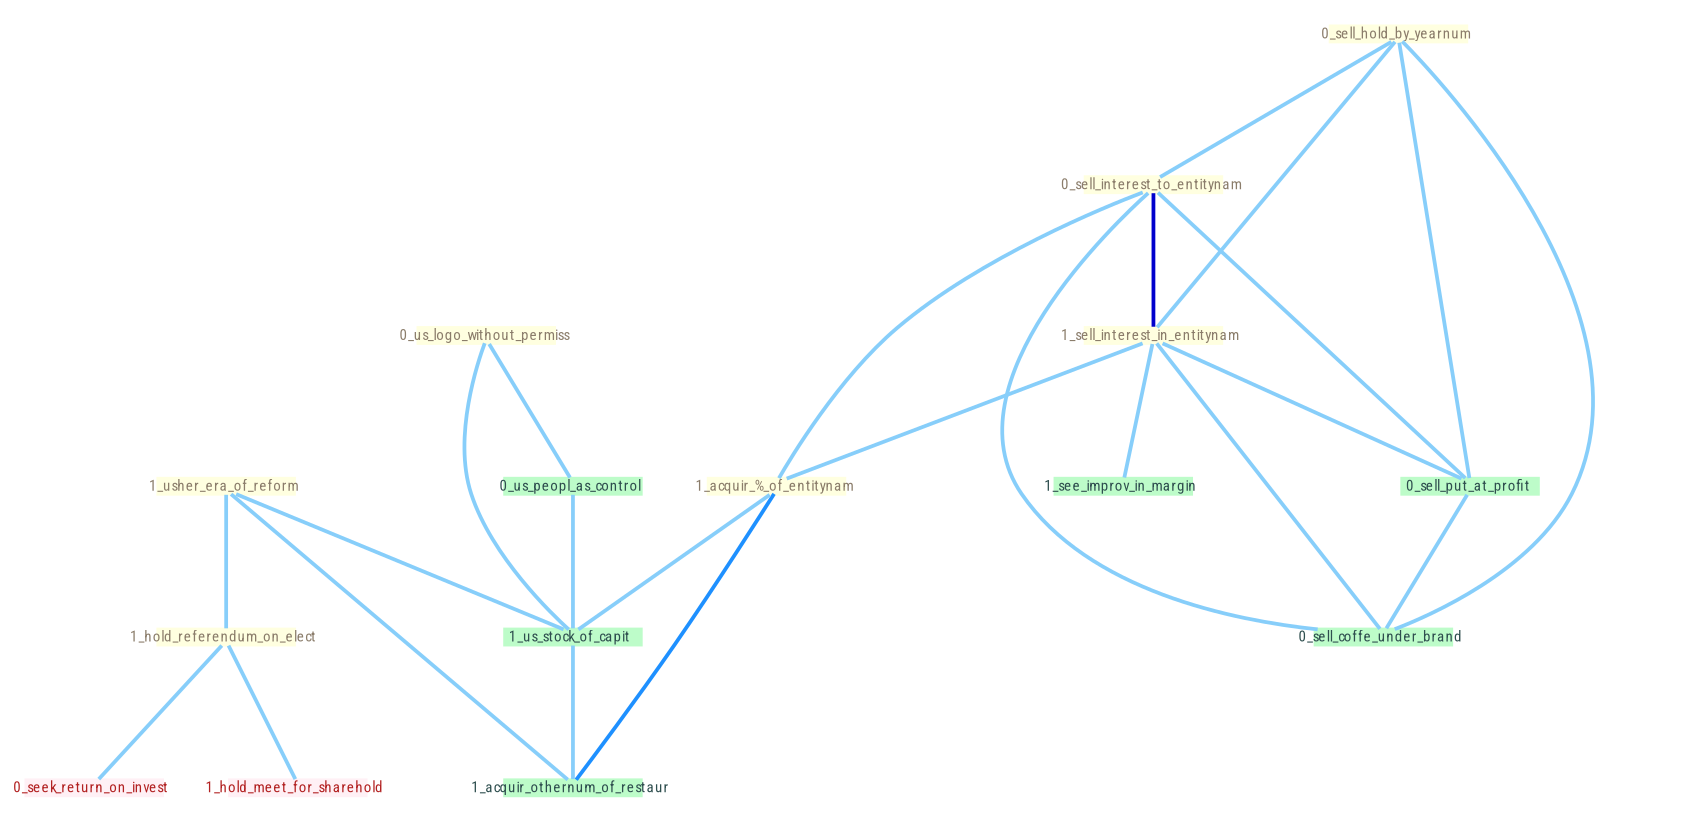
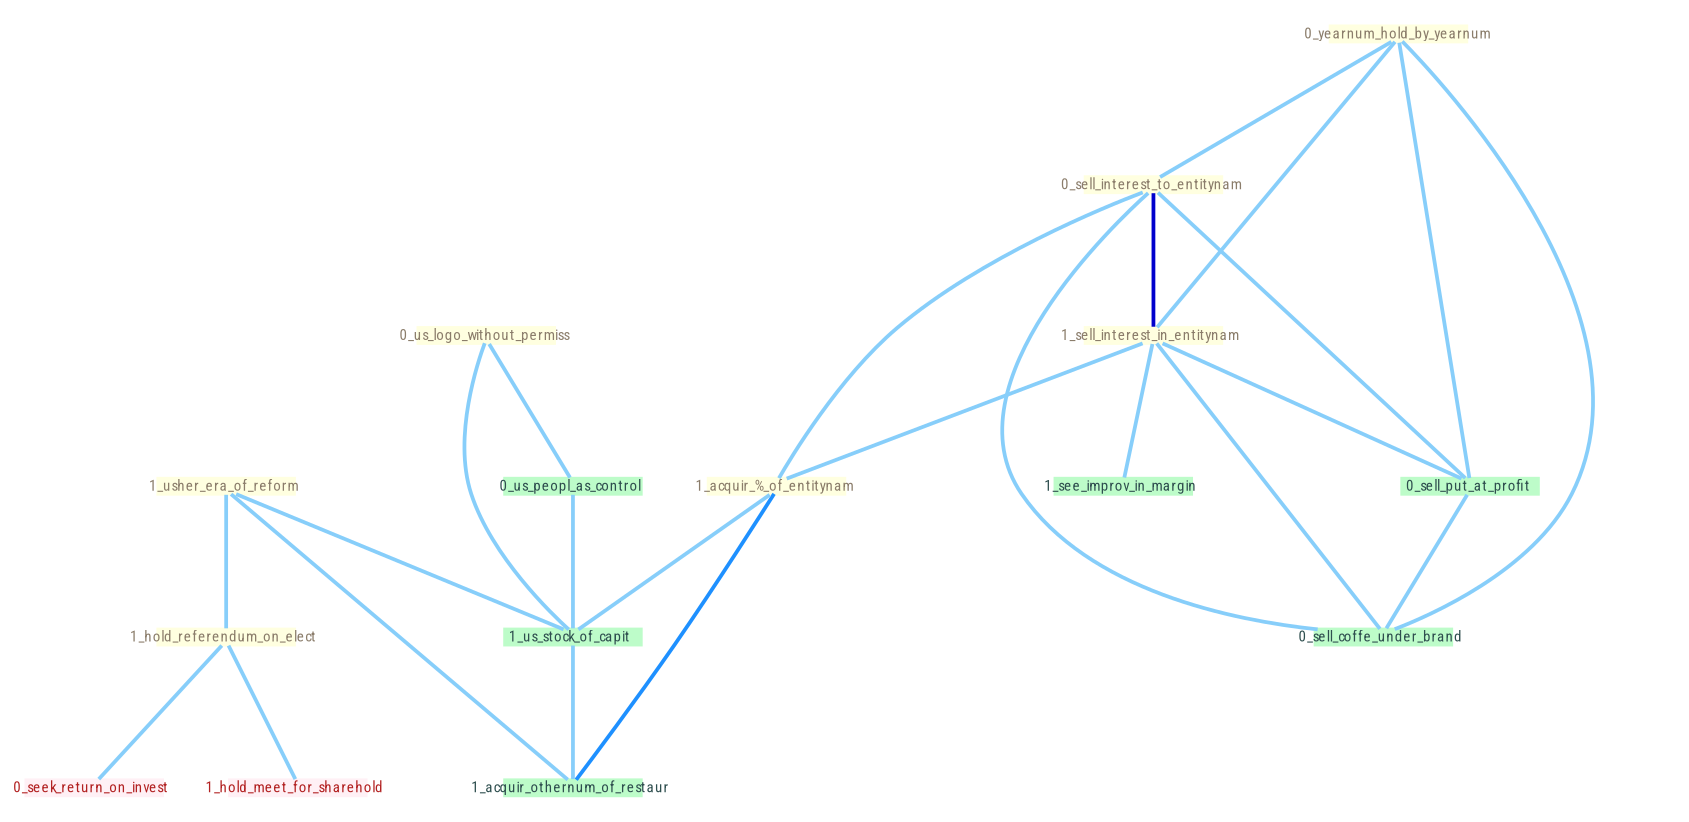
node "0_sell_hold_by_yearnum": label "0_sell_hold_by_yearnum" -> "0_yearnum_hold_by_yearnum"
